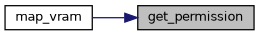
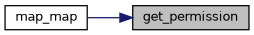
node "map_vram": label "map_vram" -> "map_map"
